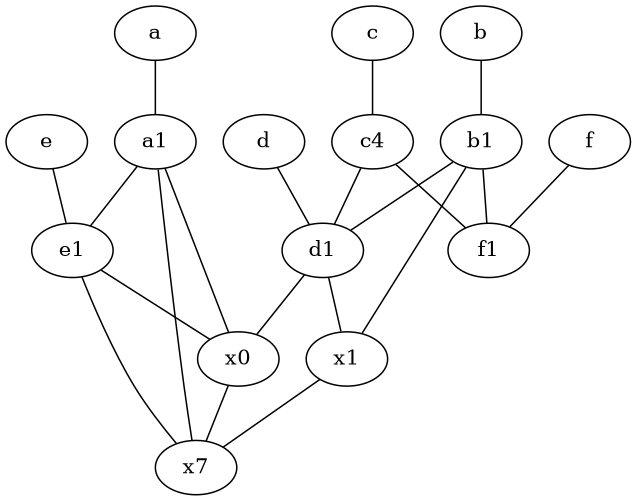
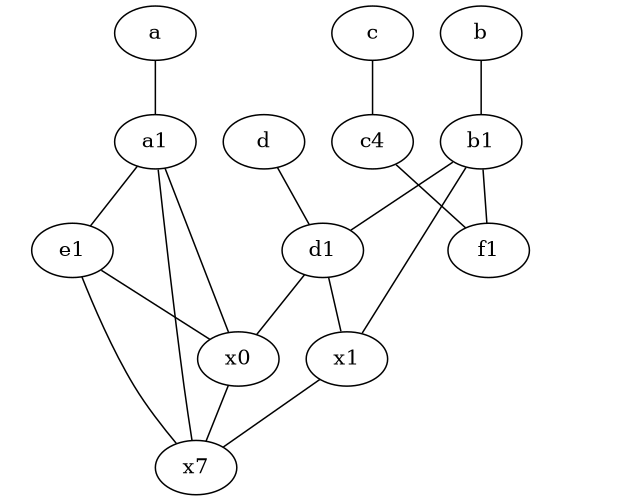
node "e": removed
node "f": removed
edge "c4" -- "d1": removed
